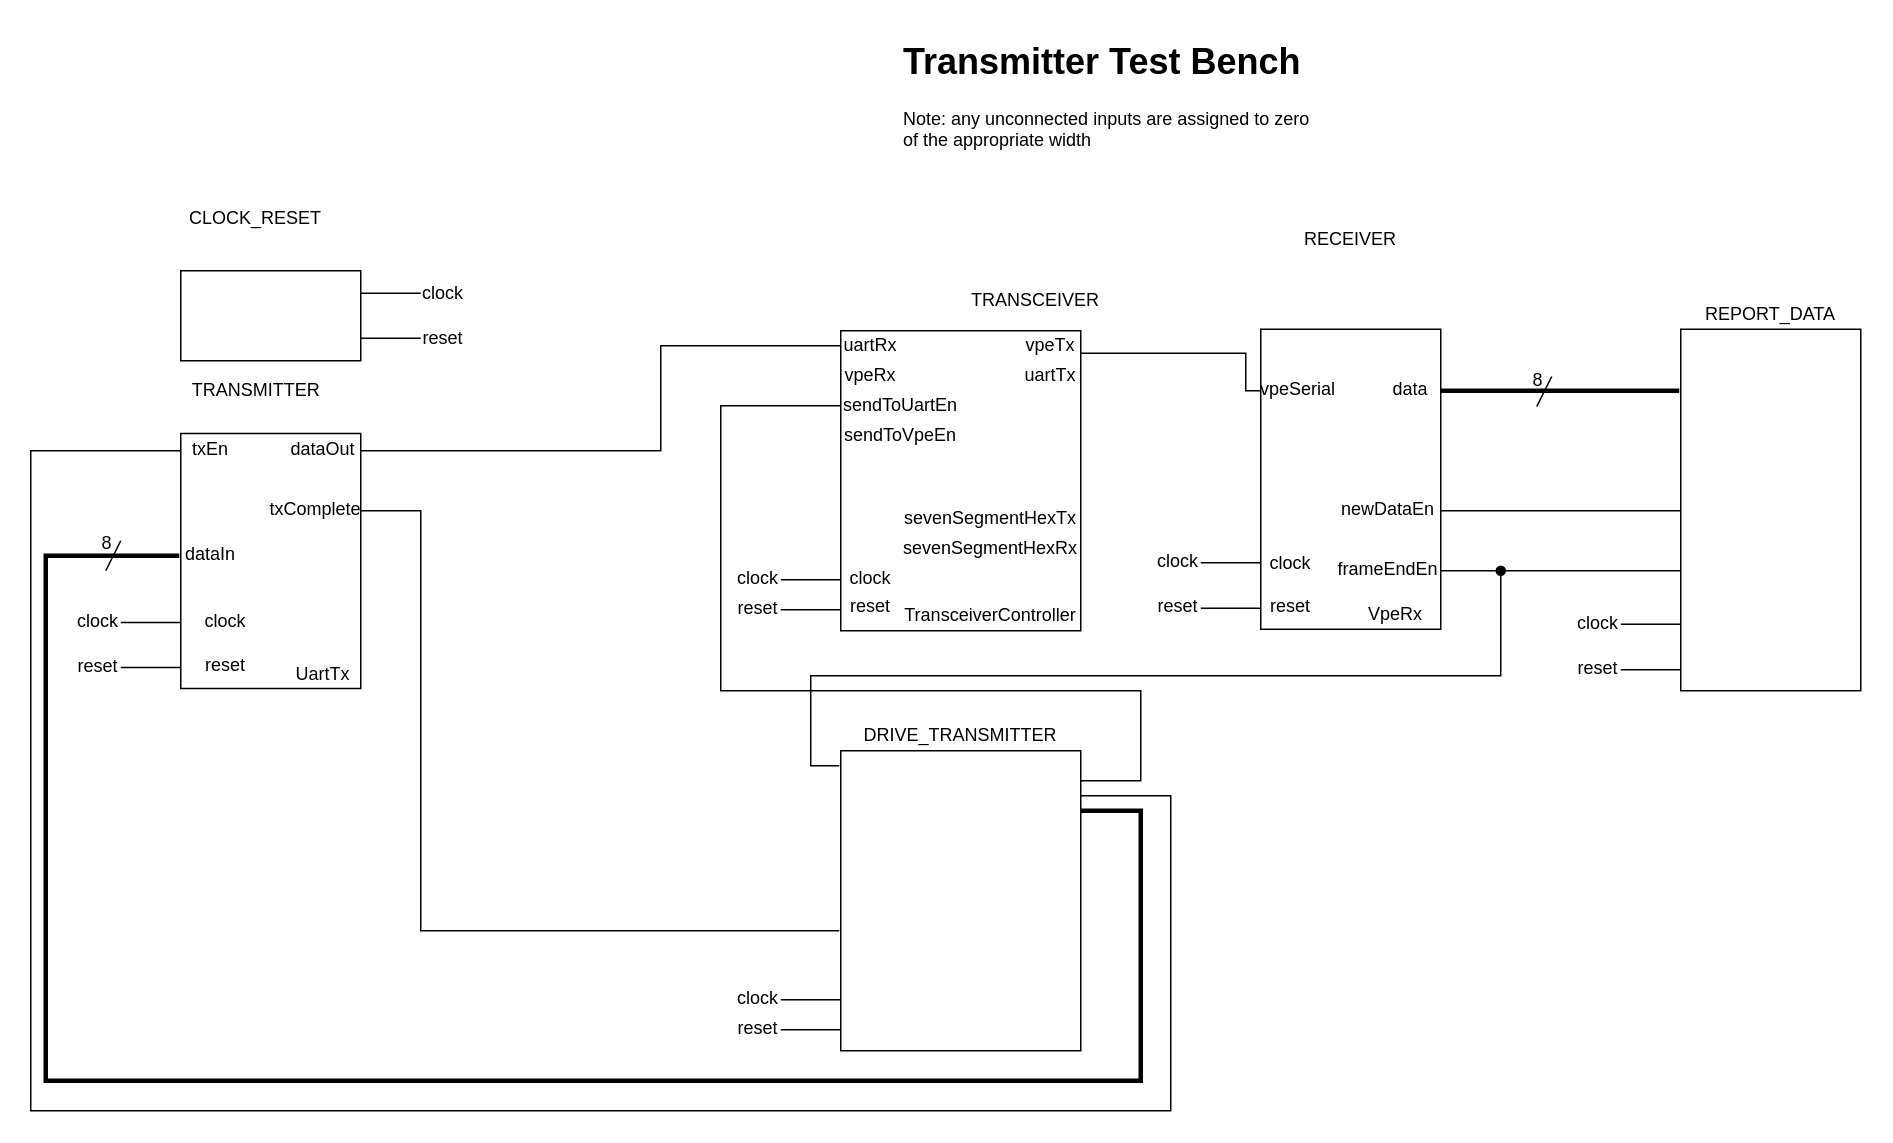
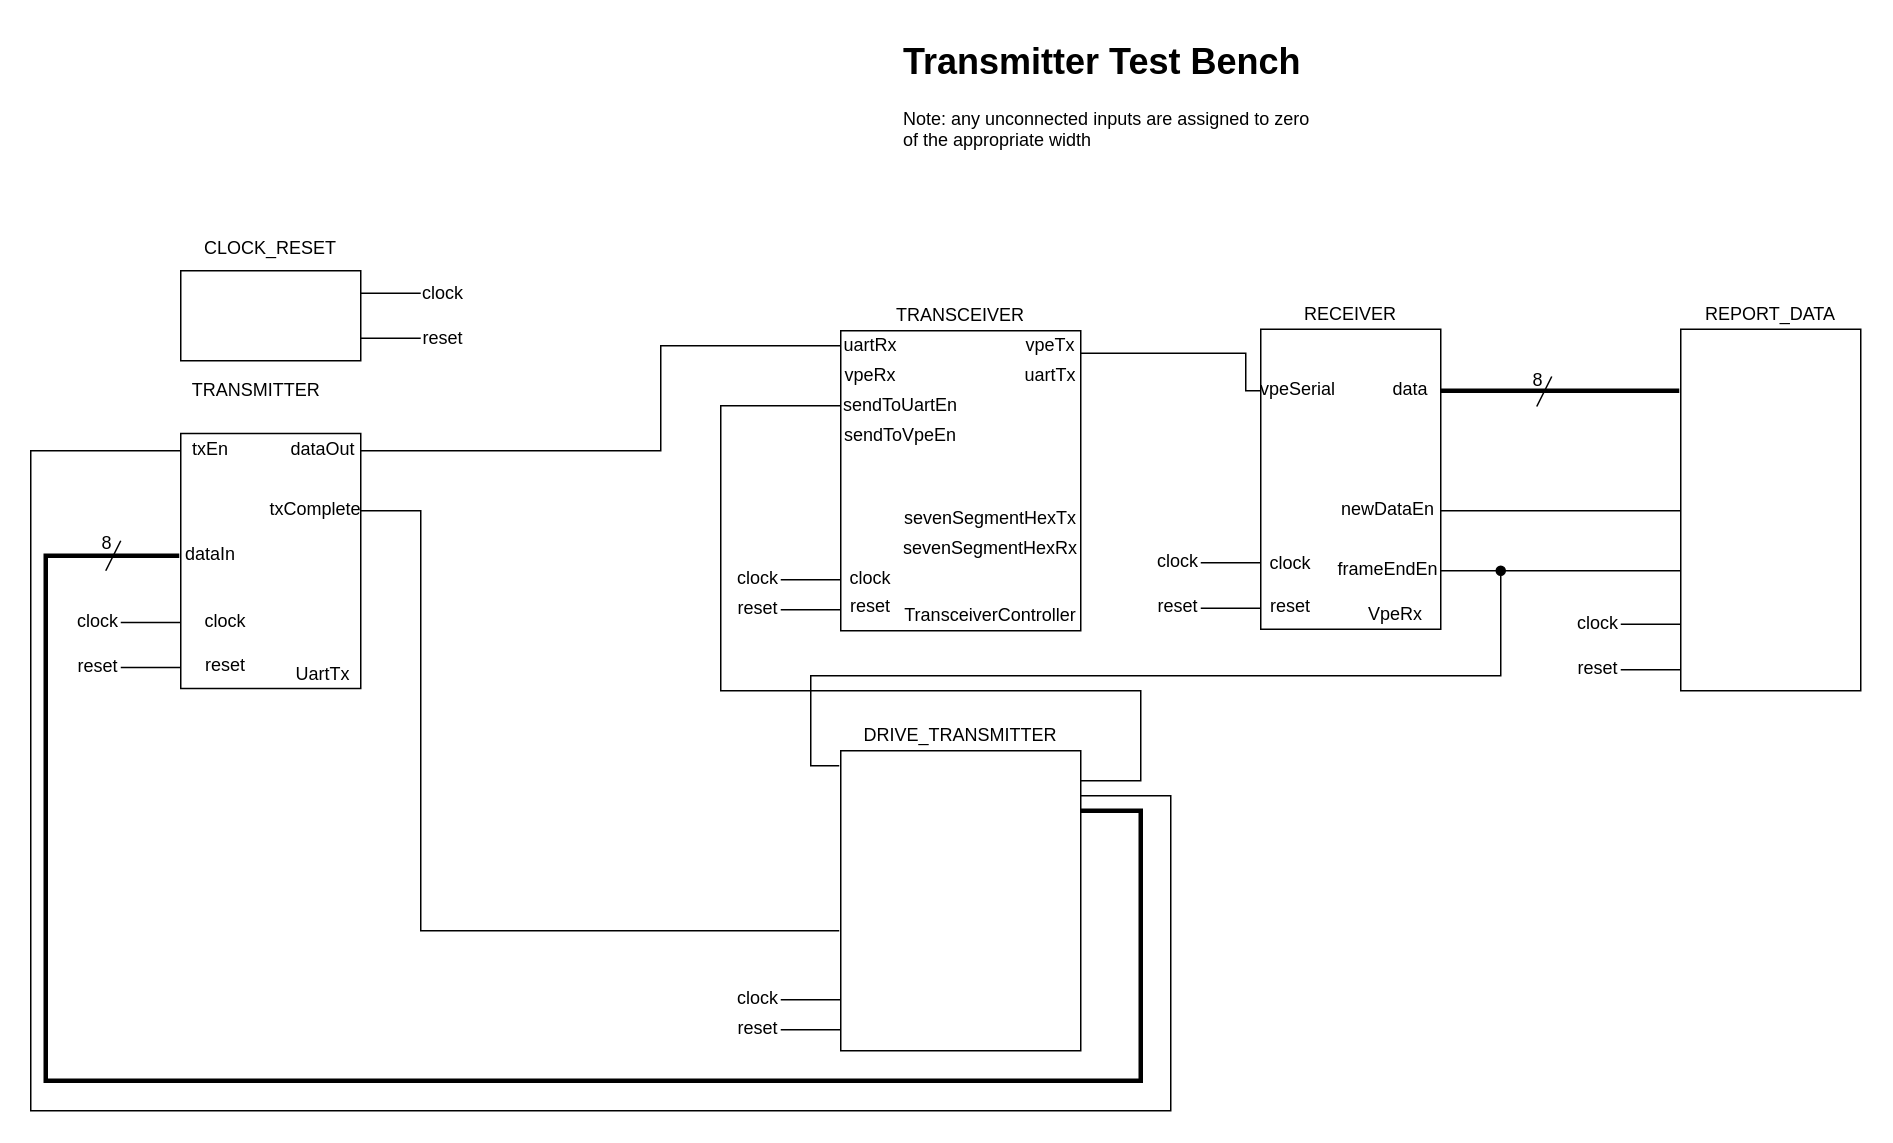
node "CLOCK_RESET": moved (256, 218) -> (271, 248)
node "RECEIVER": moved (1351, 239) -> (1351, 314)
node "TRANSCEIVER": moved (1036, 301) -> (961, 316)
